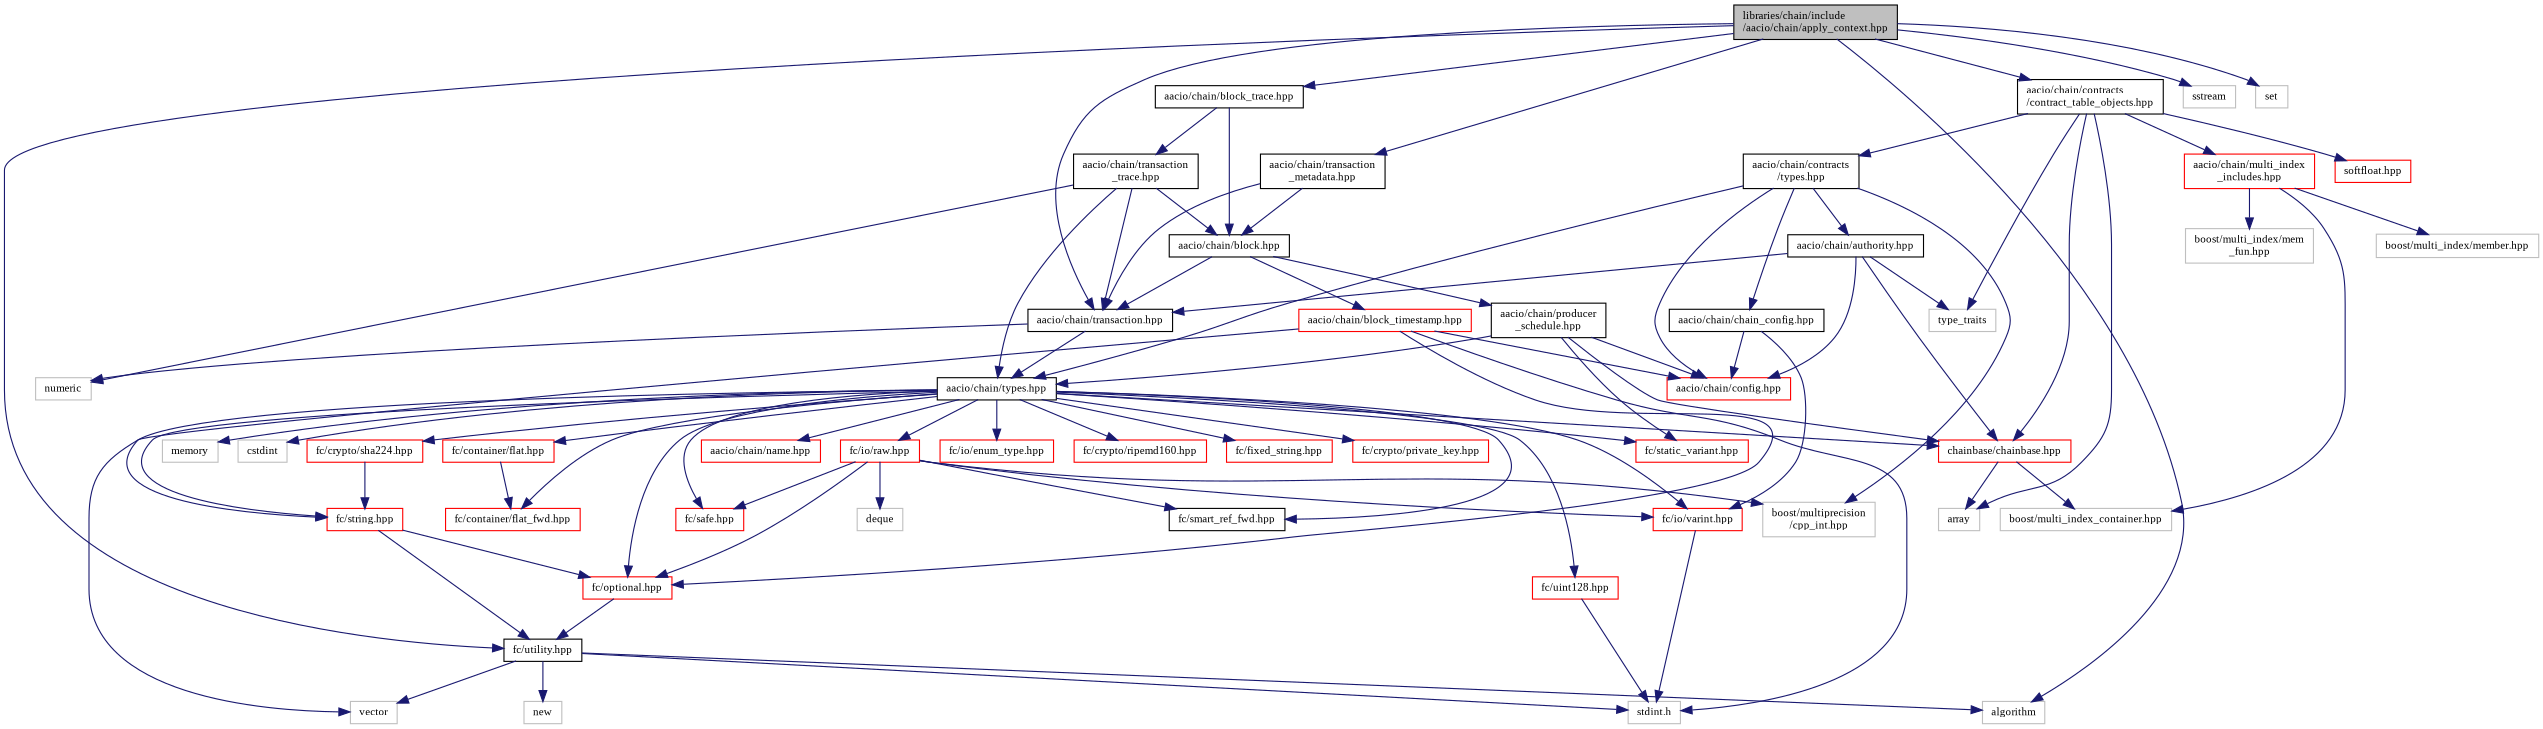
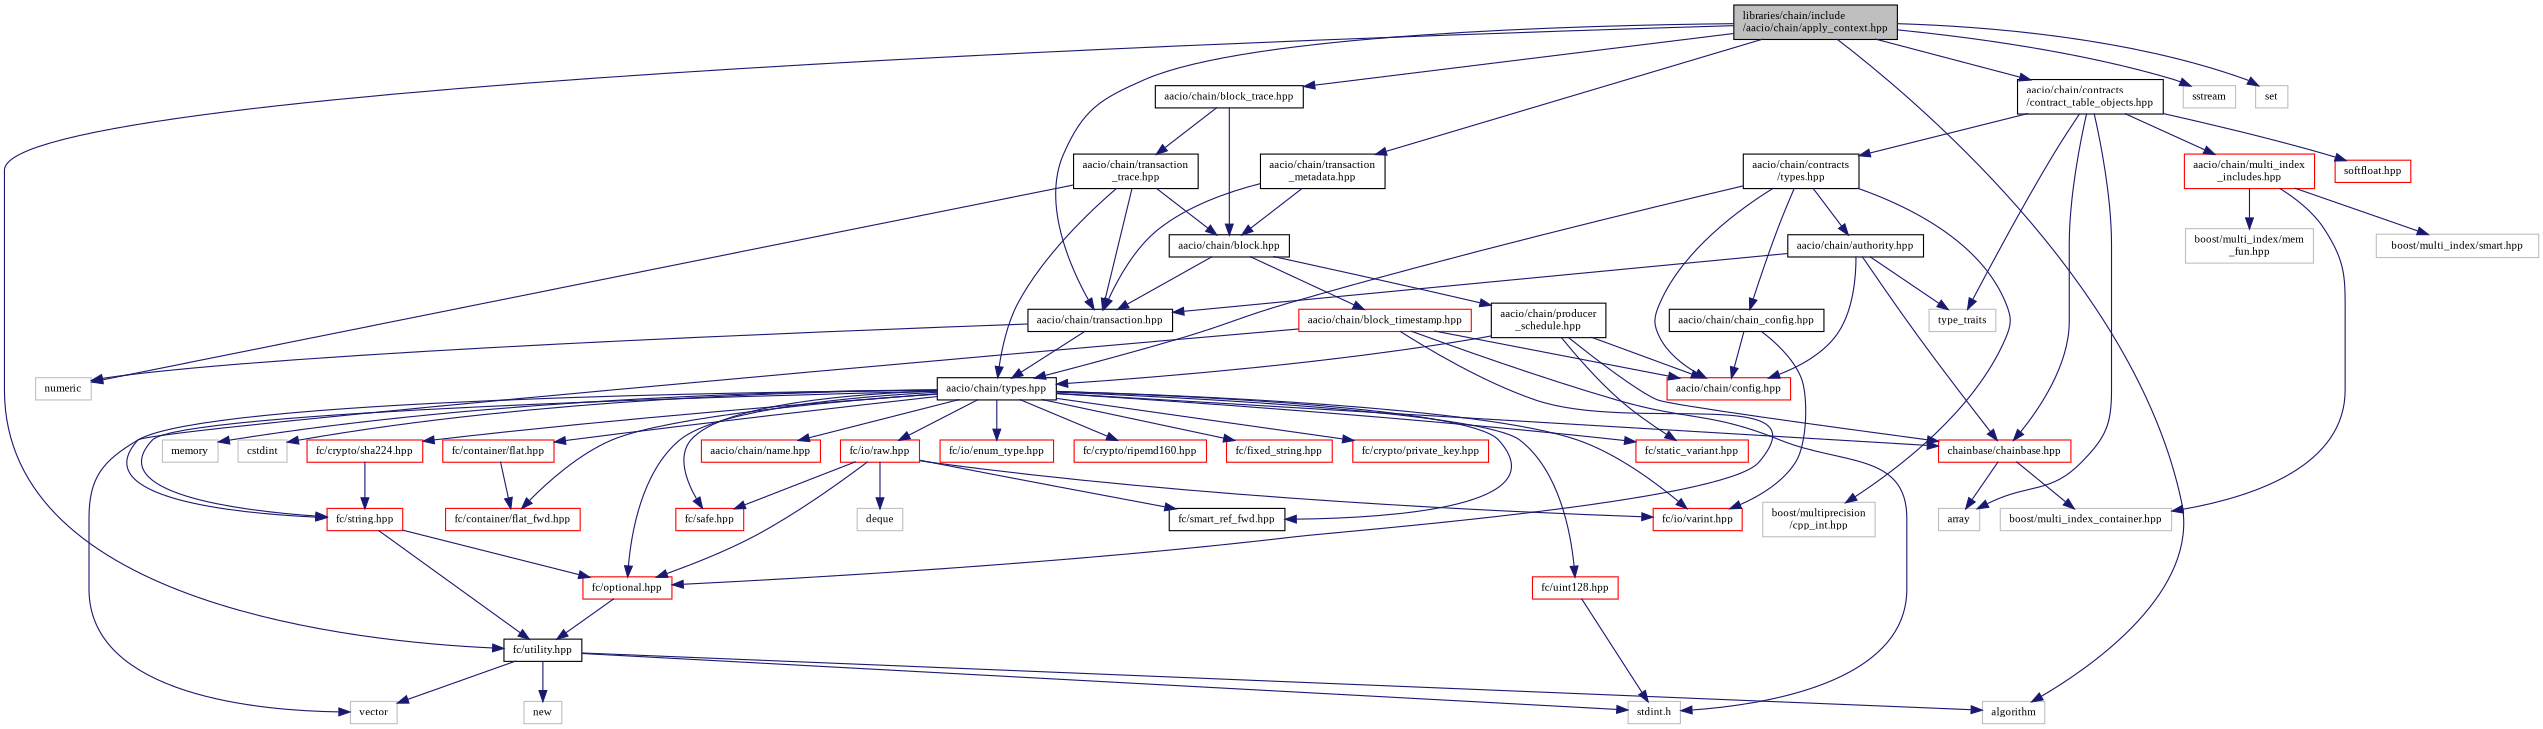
node "boost/multi_index/member.hpp": label "boost/multi_index/member.hpp" -> "boost/multi_index/smart.hpp"
edge "fc/io/raw.hpp" -> "boost/multiprecision /cpp_int.hpp": removed
edge "fc/io/varint.hpp" -> "stdint.h": removed
